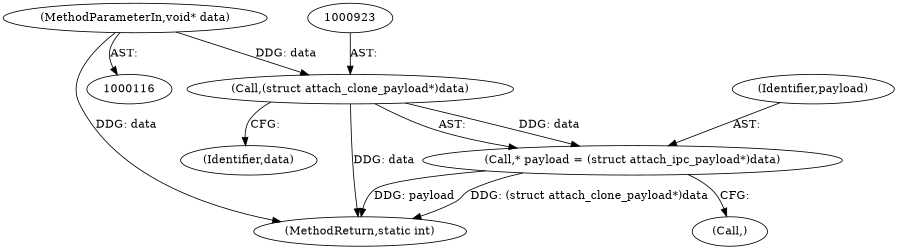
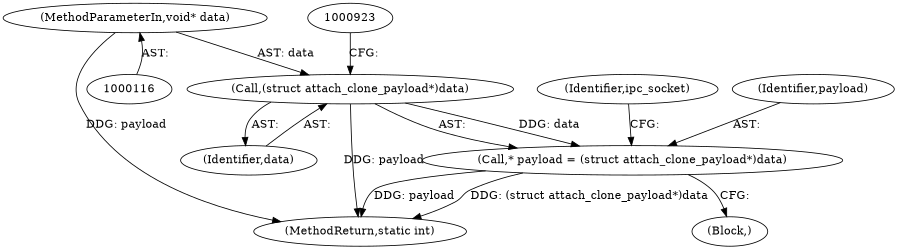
edge "(MethodParameterIn,void* data)" -> "1000116": reversed
edge "(MethodParameterIn,void* data)" -> "(Call,(struct attach_clone_payload*)data)": label "DDG: data" -> "AST: data"
edge "1000923" -> "(Call,(struct attach_clone_payload*)data)": label "AST: " -> "CFG: "
node "(Identifier,ipc_socket)": added
edge "(MethodParameterIn,void* data)" -> "(MethodReturn,static int)": label "DDG: data" -> "DDG: payload"
edge "(Call,(struct attach_clone_payload*)data)" -> "(Identifier,data)": label "CFG: " -> "AST: "
edge "(Identifier,data)" -> "(Call,(struct attach_clone_payload*)data)": added, label "AST:"
edge "(Call,(struct attach_clone_payload*)data)" -> "(MethodReturn,static int)": label "DDG: data" -> "DDG: payload"
node "(Call,* payload = (struct attach_ipc_payload*)data)": label "(Call,* payload = (struct attach_ipc_payload*)data)" -> "(Call,* payload = (struct attach_clone_payload*)data)"
node "(Call,)": label "(Call,)" -> "(Block,)"
